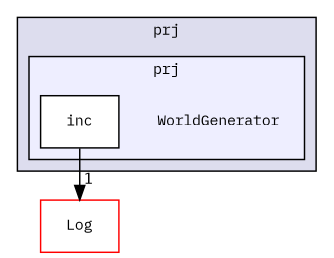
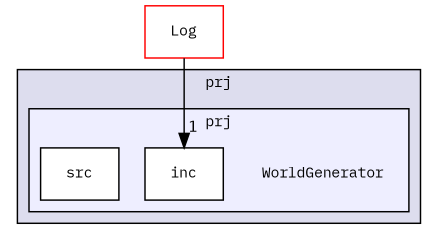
edge "inc" -> "Log": reversed
node "src": added
